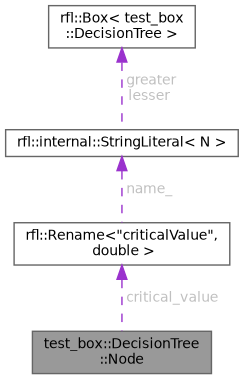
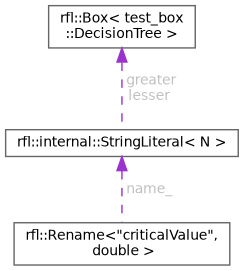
node "test_box::DecisionTree ::Node": removed
